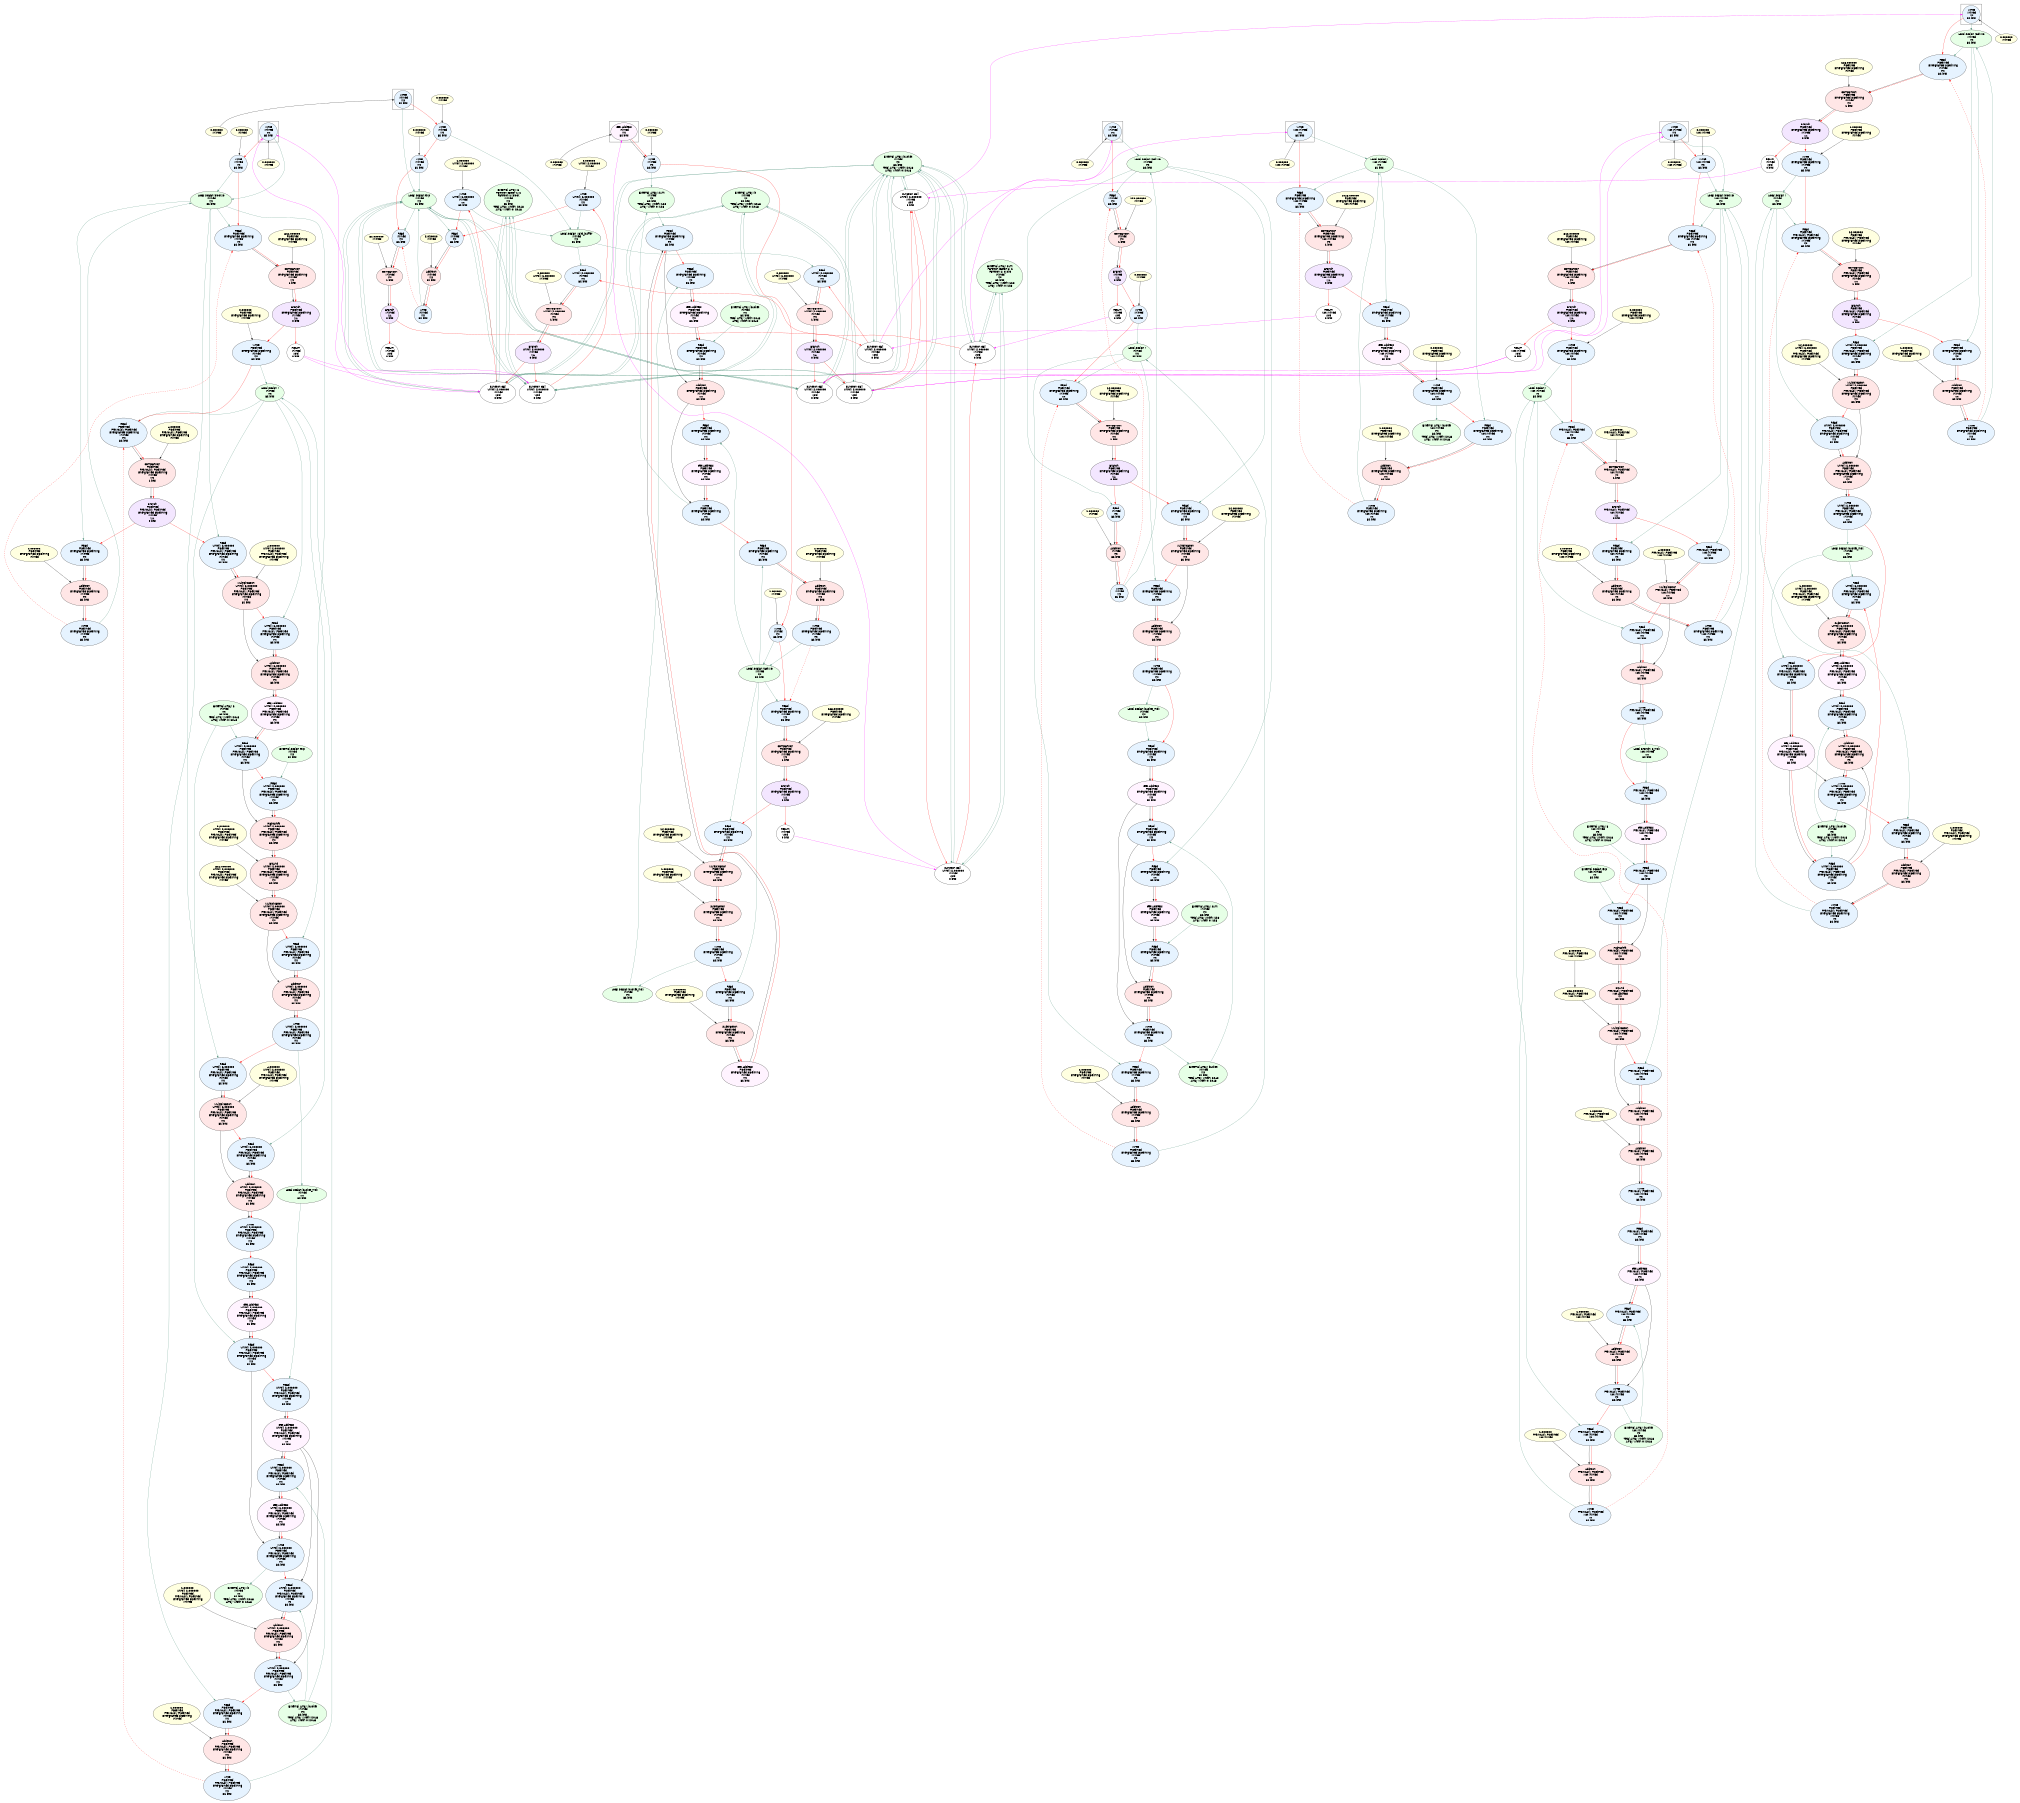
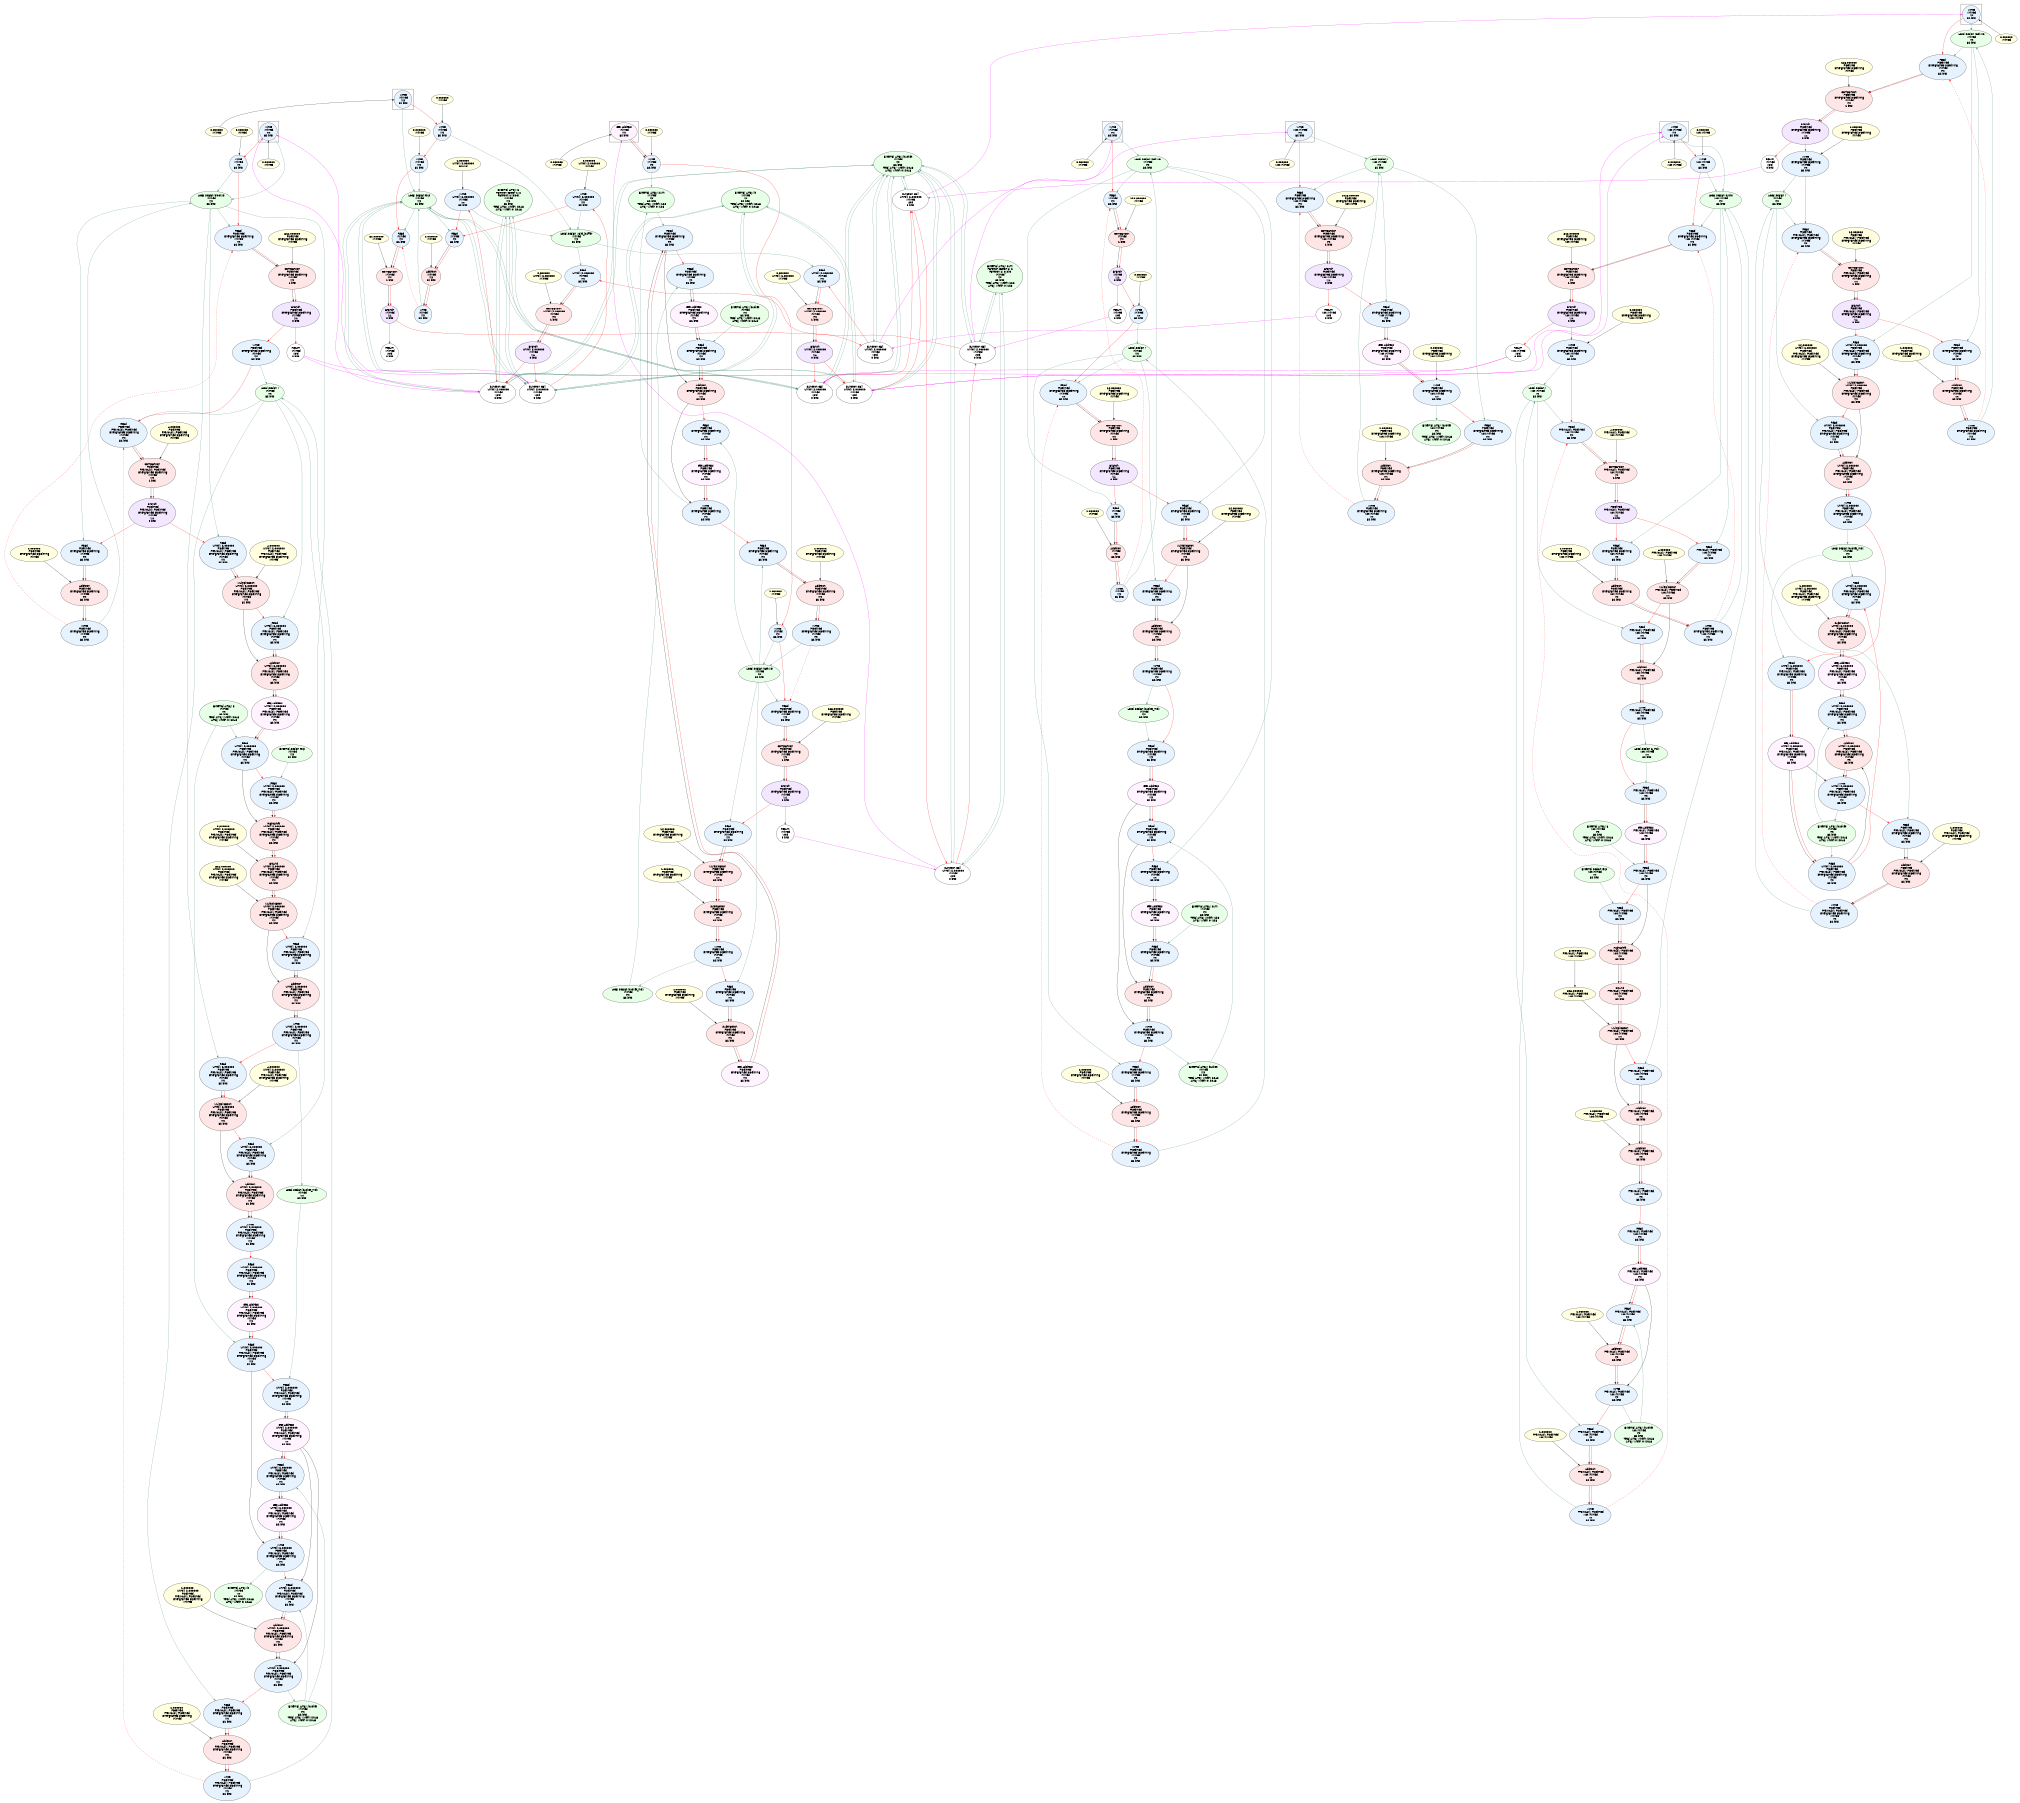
node "1.000000 Unroll: 2.000000 Inlined": label "1.000000 Unroll: 2.000000 Inlined" -> "1.000000 Unroll: 2.000000 BitAnd"
node "2048.000000 Pipelined Fine-grained pipelining Not Inlined": label "2048.000000 Pipelined Fine-grained pipelining Not Inlined" -> "2048.000000 Pipelined Fine-grained pipelining Not Write"
node "Local Scalar: blockID Not Inlined int 32 bits": label "Local Scalar: blockID Not Inlined int 32 bits" -> "Local Scalar: cyclic Not Inlined int 32 bits"
node "2.090000 Inlined": label "2.090000 Inlined" -> "2.000000 Inlined"
node "0.000000 Pipelined Fine-grained pipelining Inlined": removed
node "Branch Previously Pipelined Not Inlined NA 0 bits": label "Branch Previously Pipelined Not Inlined NA 0 bits" -> "Pipelined Previously Pipelined Not Inlined NA 0 bits"
node "Local Branch: a_indx Not Inlined int 32 bits": label "Local Branch: a_indx Not Inlined int 32 bits" -> "Local Scalar: a_indx Not Inlined int 32 bits"
node "BitAnd Previously Pipelined Not Address int 32 bits": label "BitAnd Previously Pipelined Not Address int 32 bits" -> "BitAnd Previously Pipelined Not Inlined int 32 bits"
